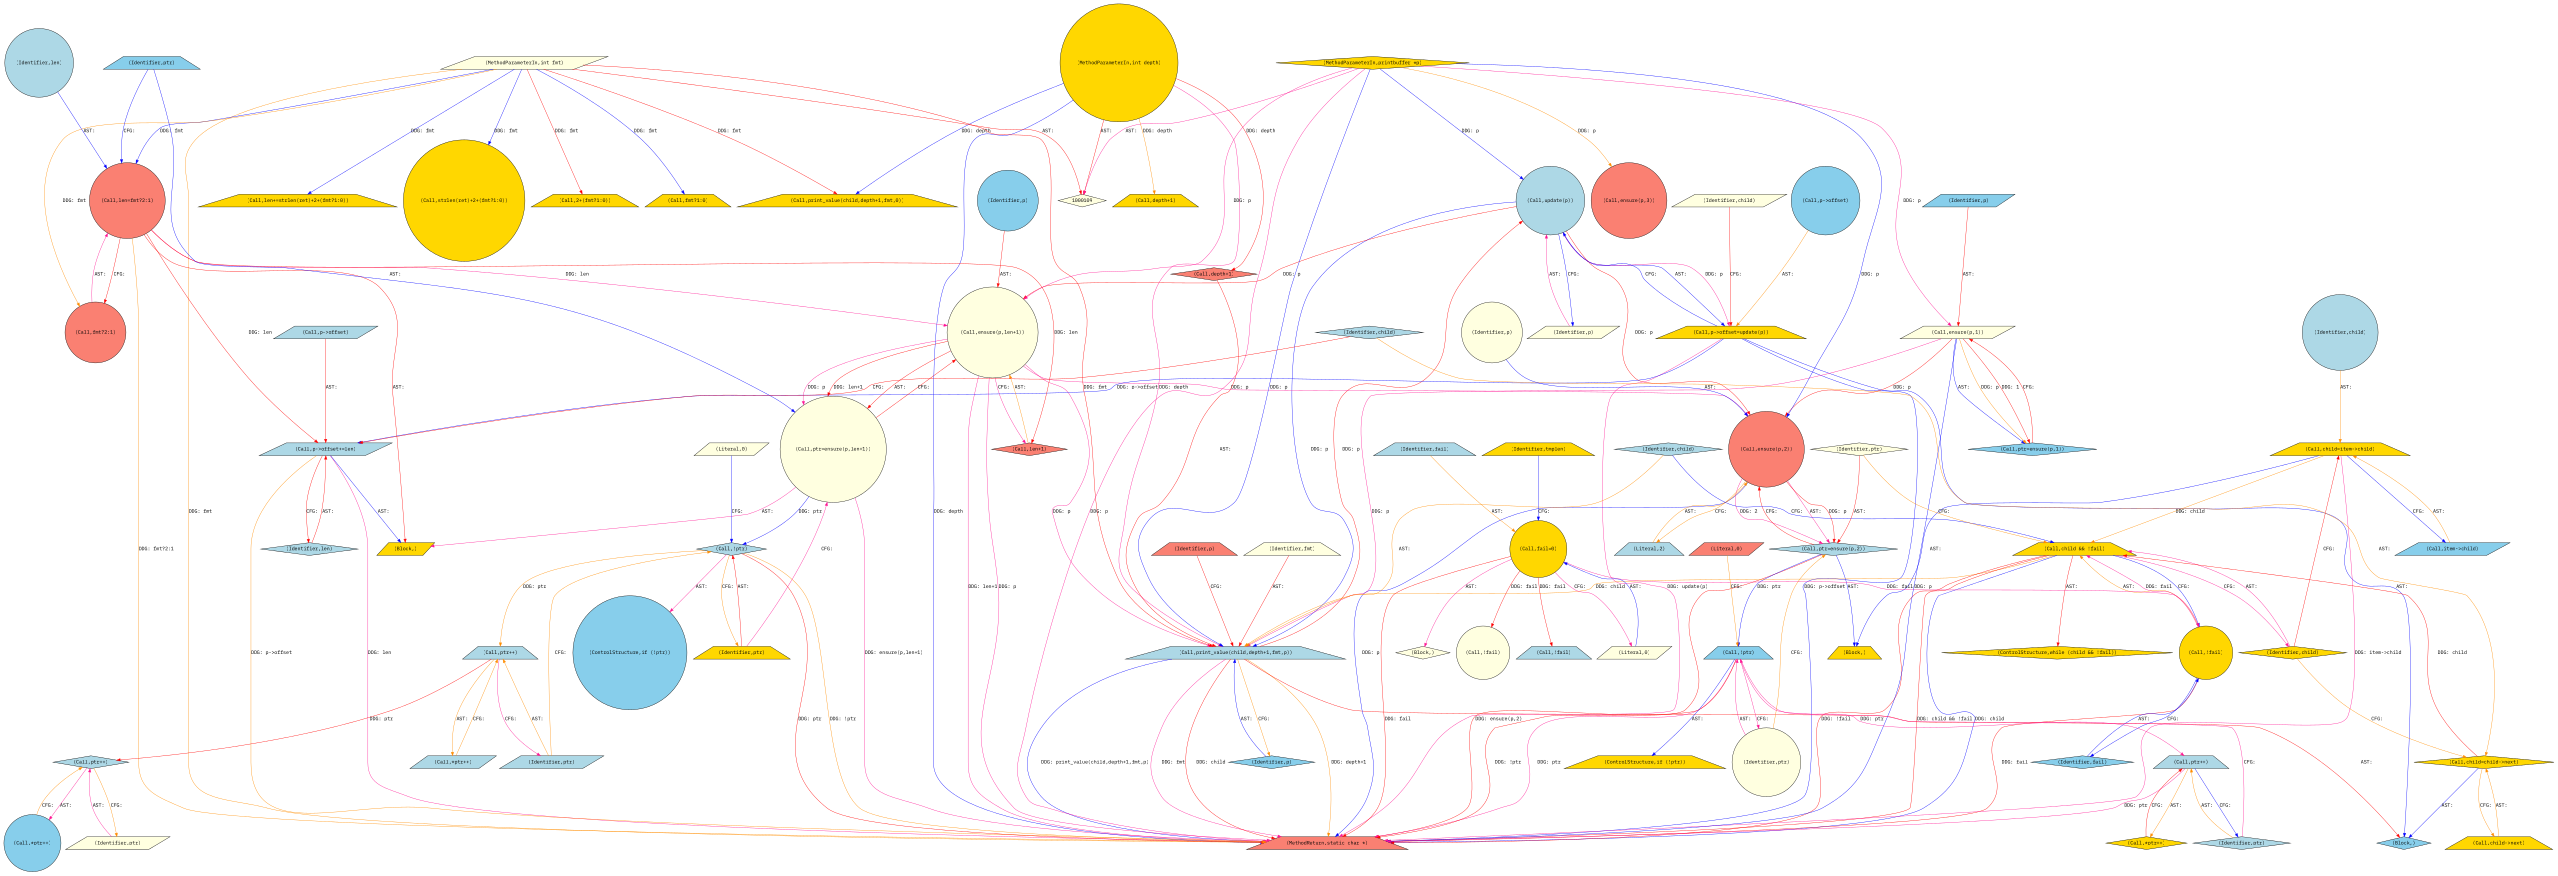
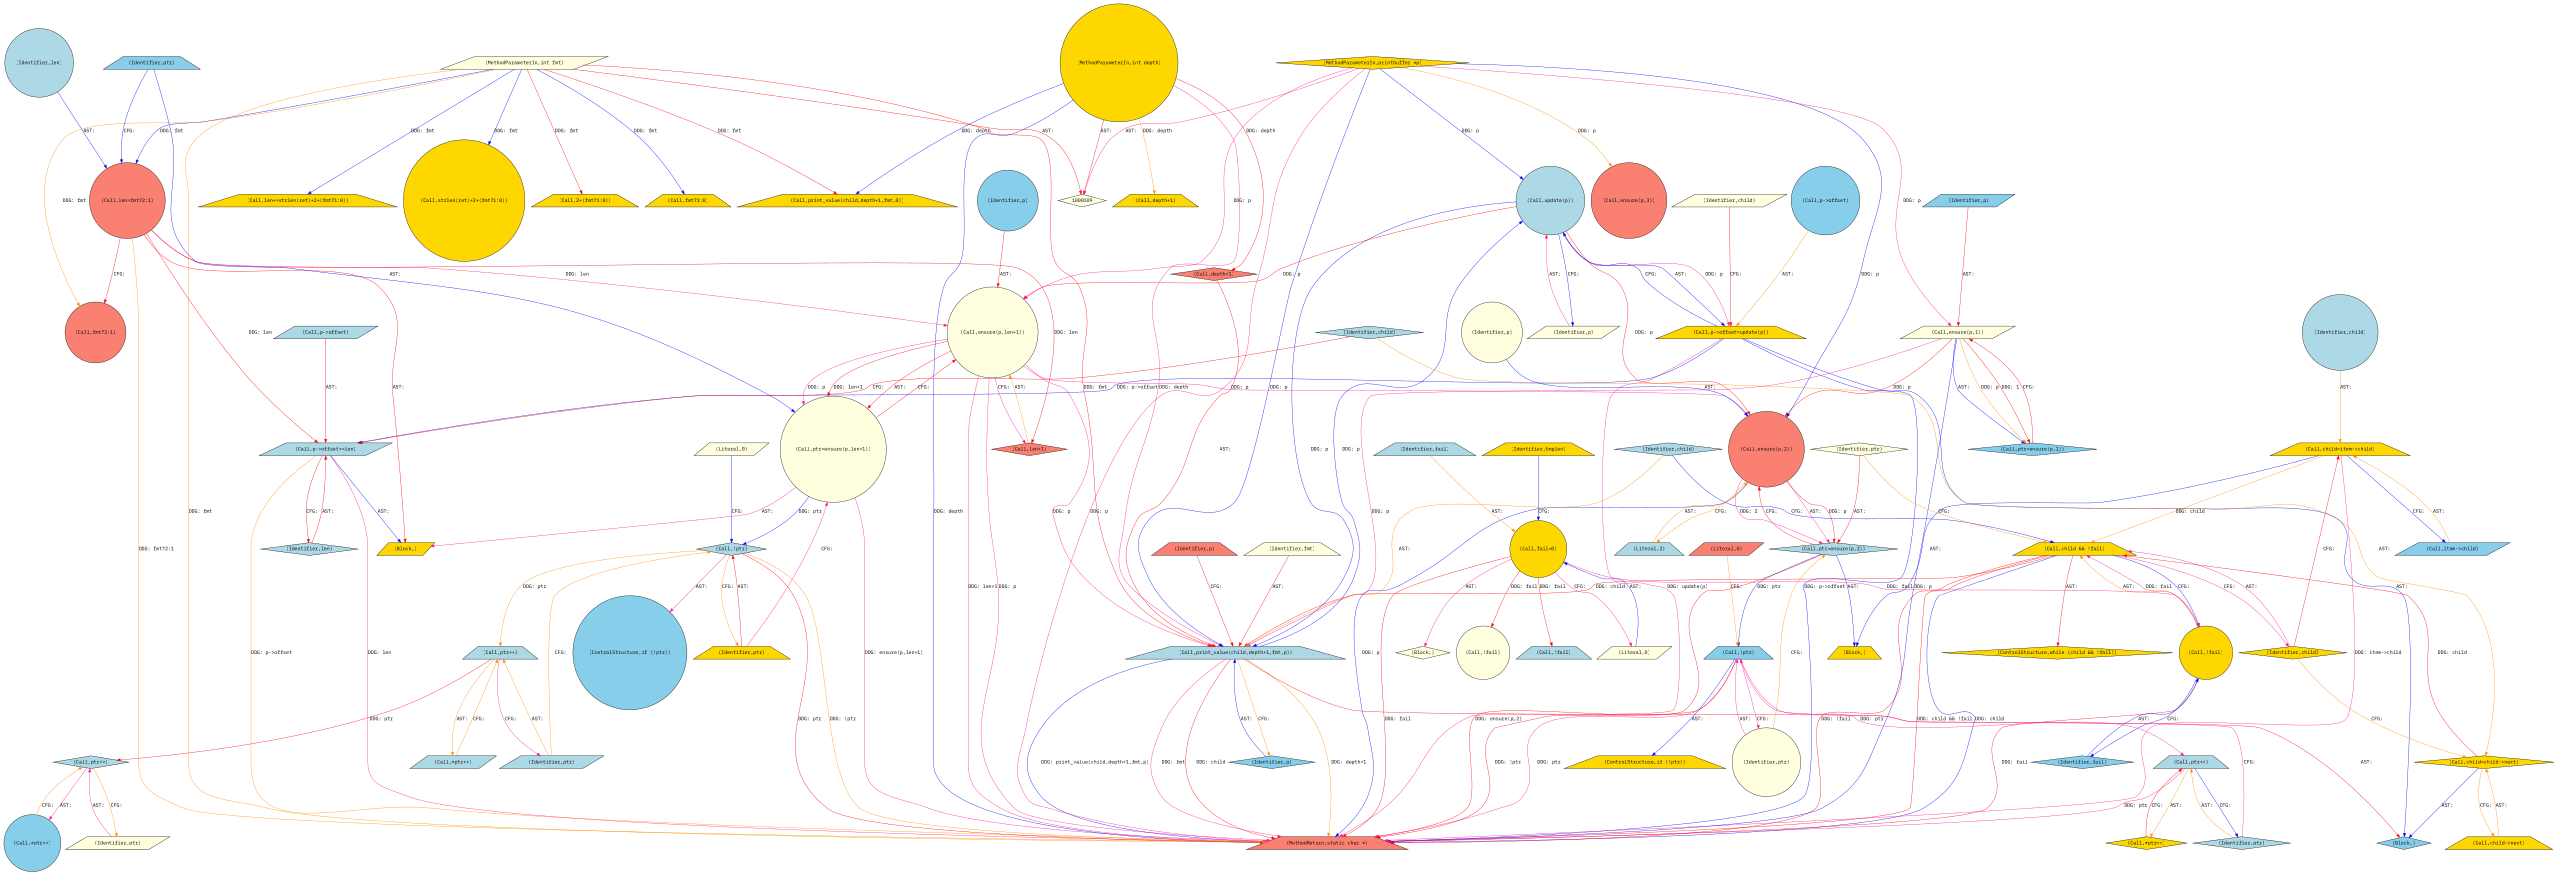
edge "(Call,fmt?2:1)" -> "(Call,len=fmt?2:1)": removed, label "AST:"
edge "(Call,print_value(child,depth+1,fmt,p))" -> "(Call,update(p))": color red -> blue
edge "(Call,child && !fail)" -> "(Call,print_value(child,depth+1,fmt,p))": color darkorange -> red
